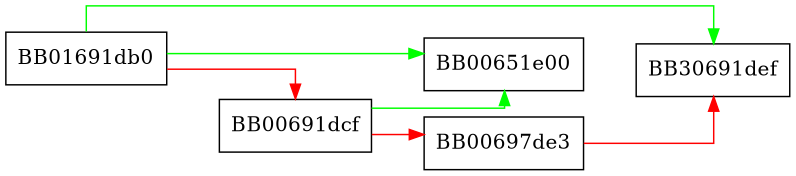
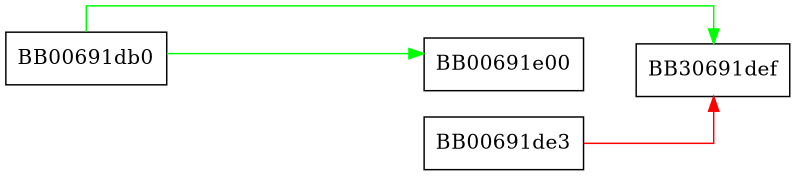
node "BB01691db0": label "BB01691db0" -> "BB00691db0"
node "BB00651e00": label "BB00651e00" -> "BB00691e00"
node "BB00691dcf": removed
node "BB00697de3": label "BB00697de3" -> "BB00691de3"
